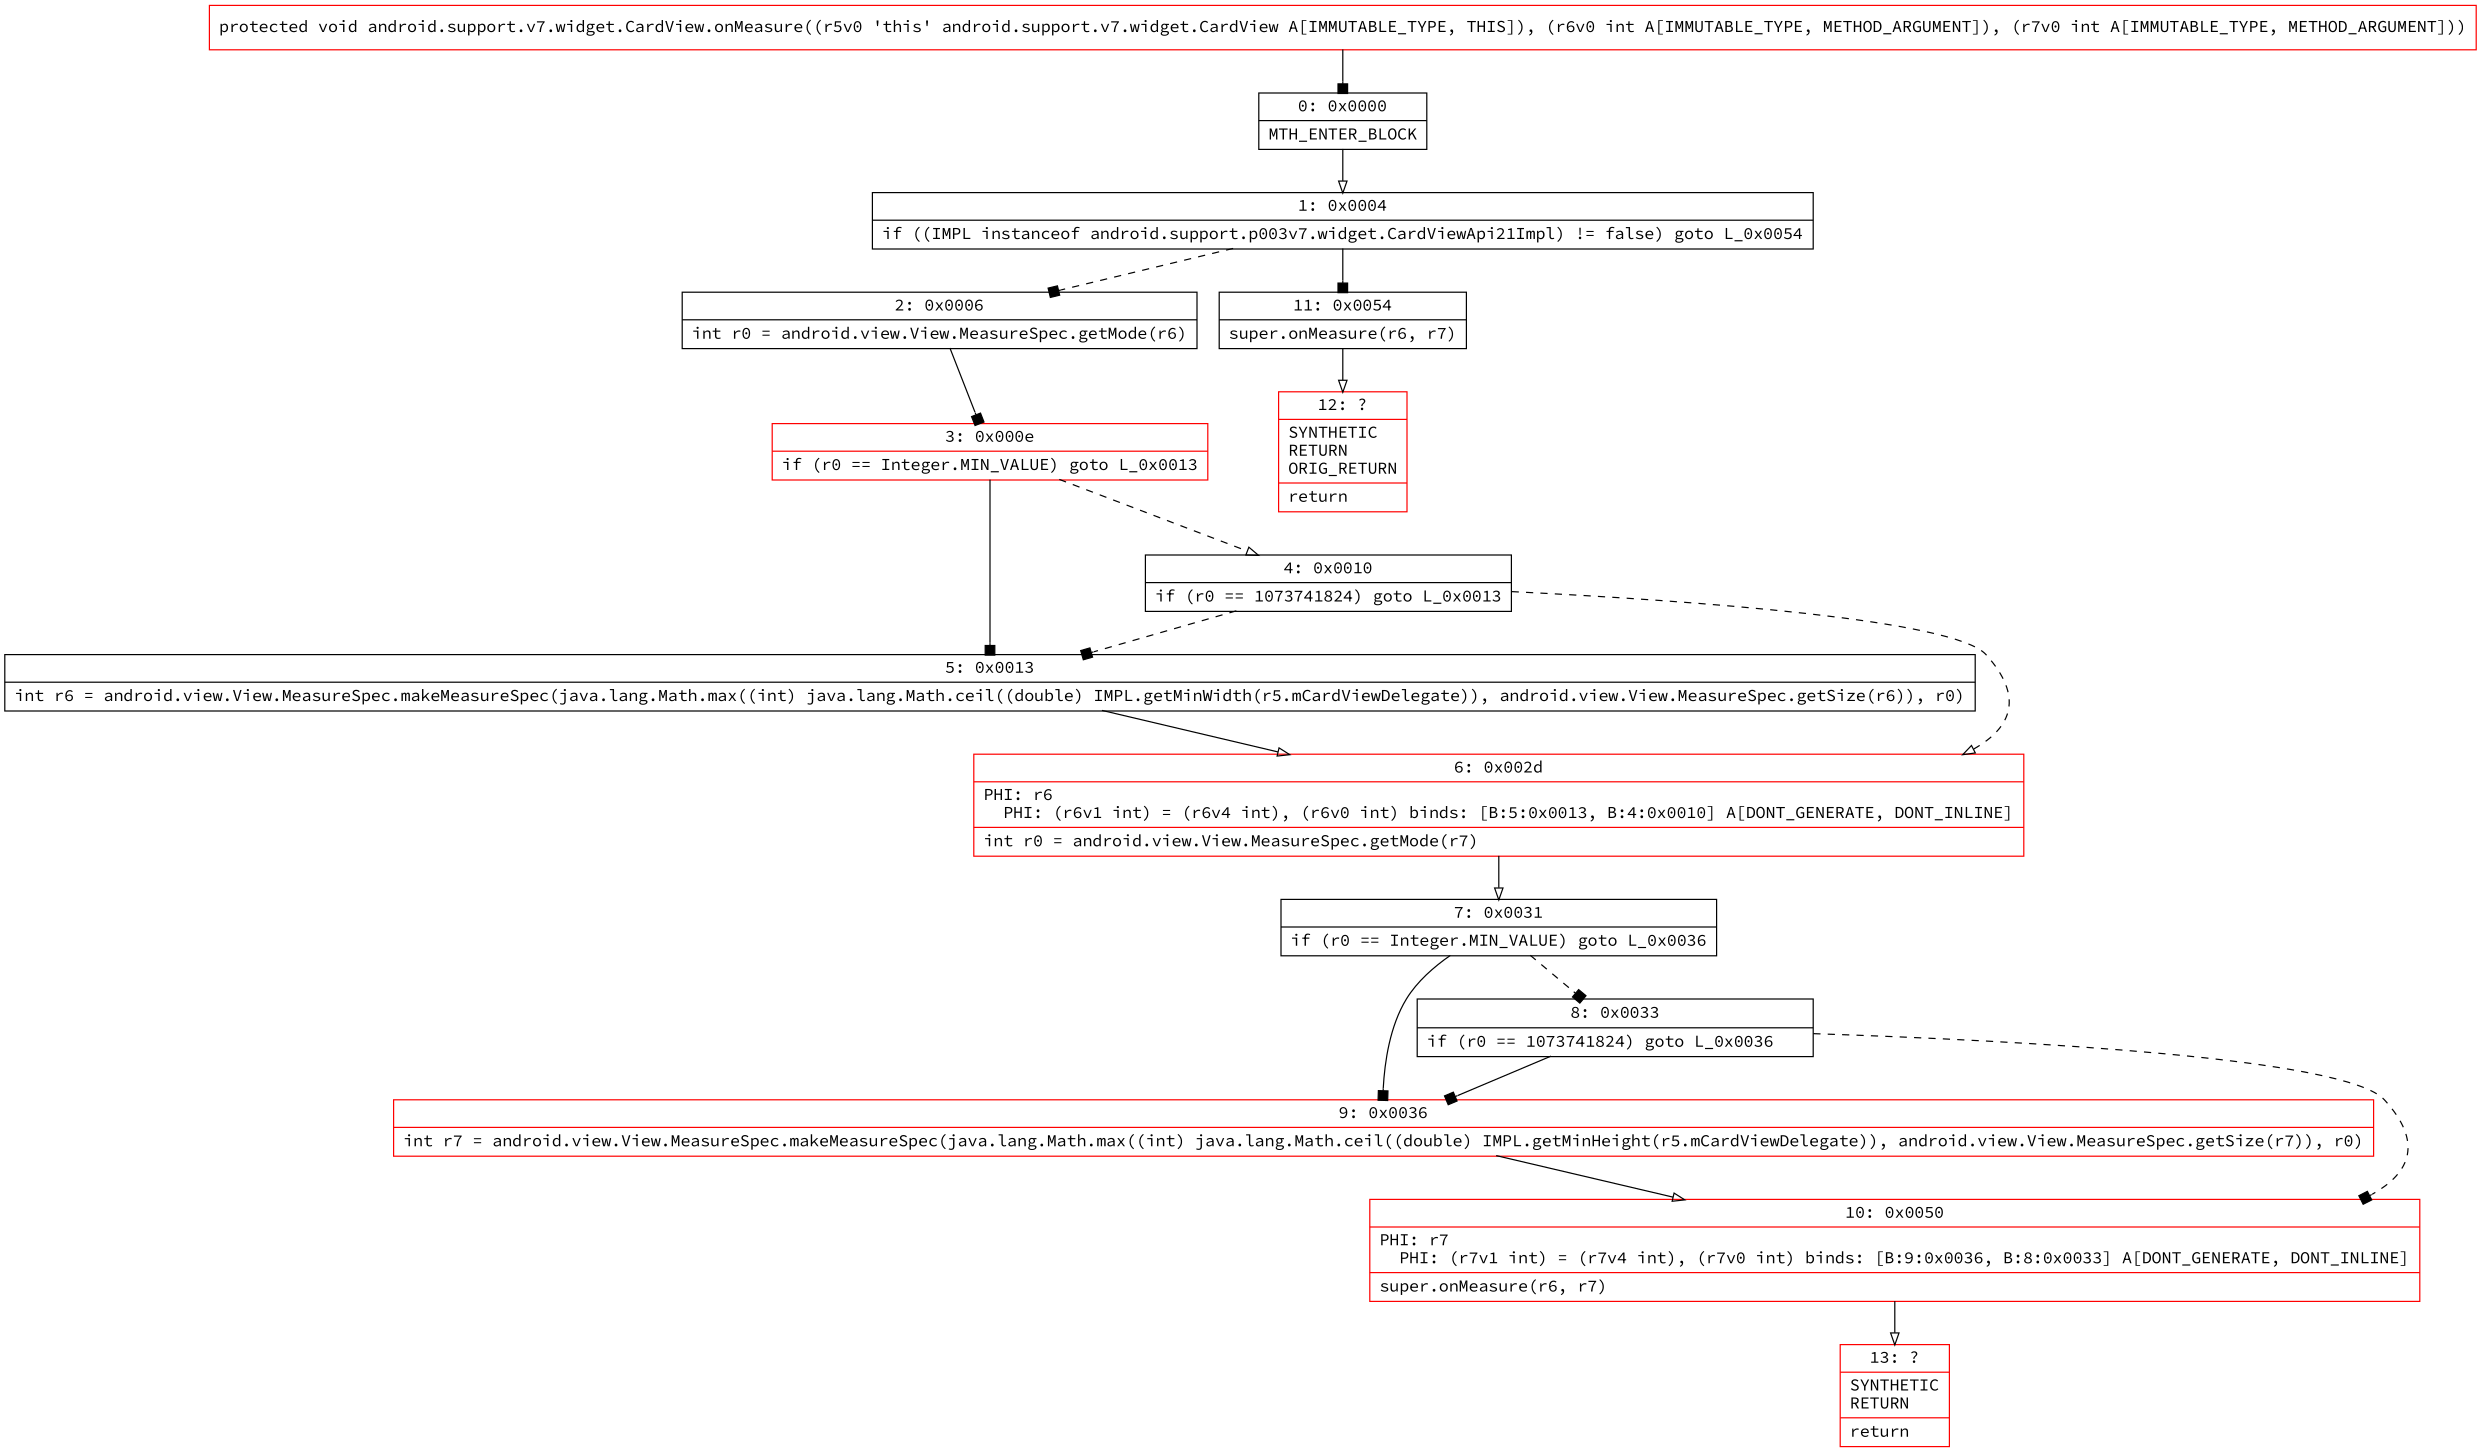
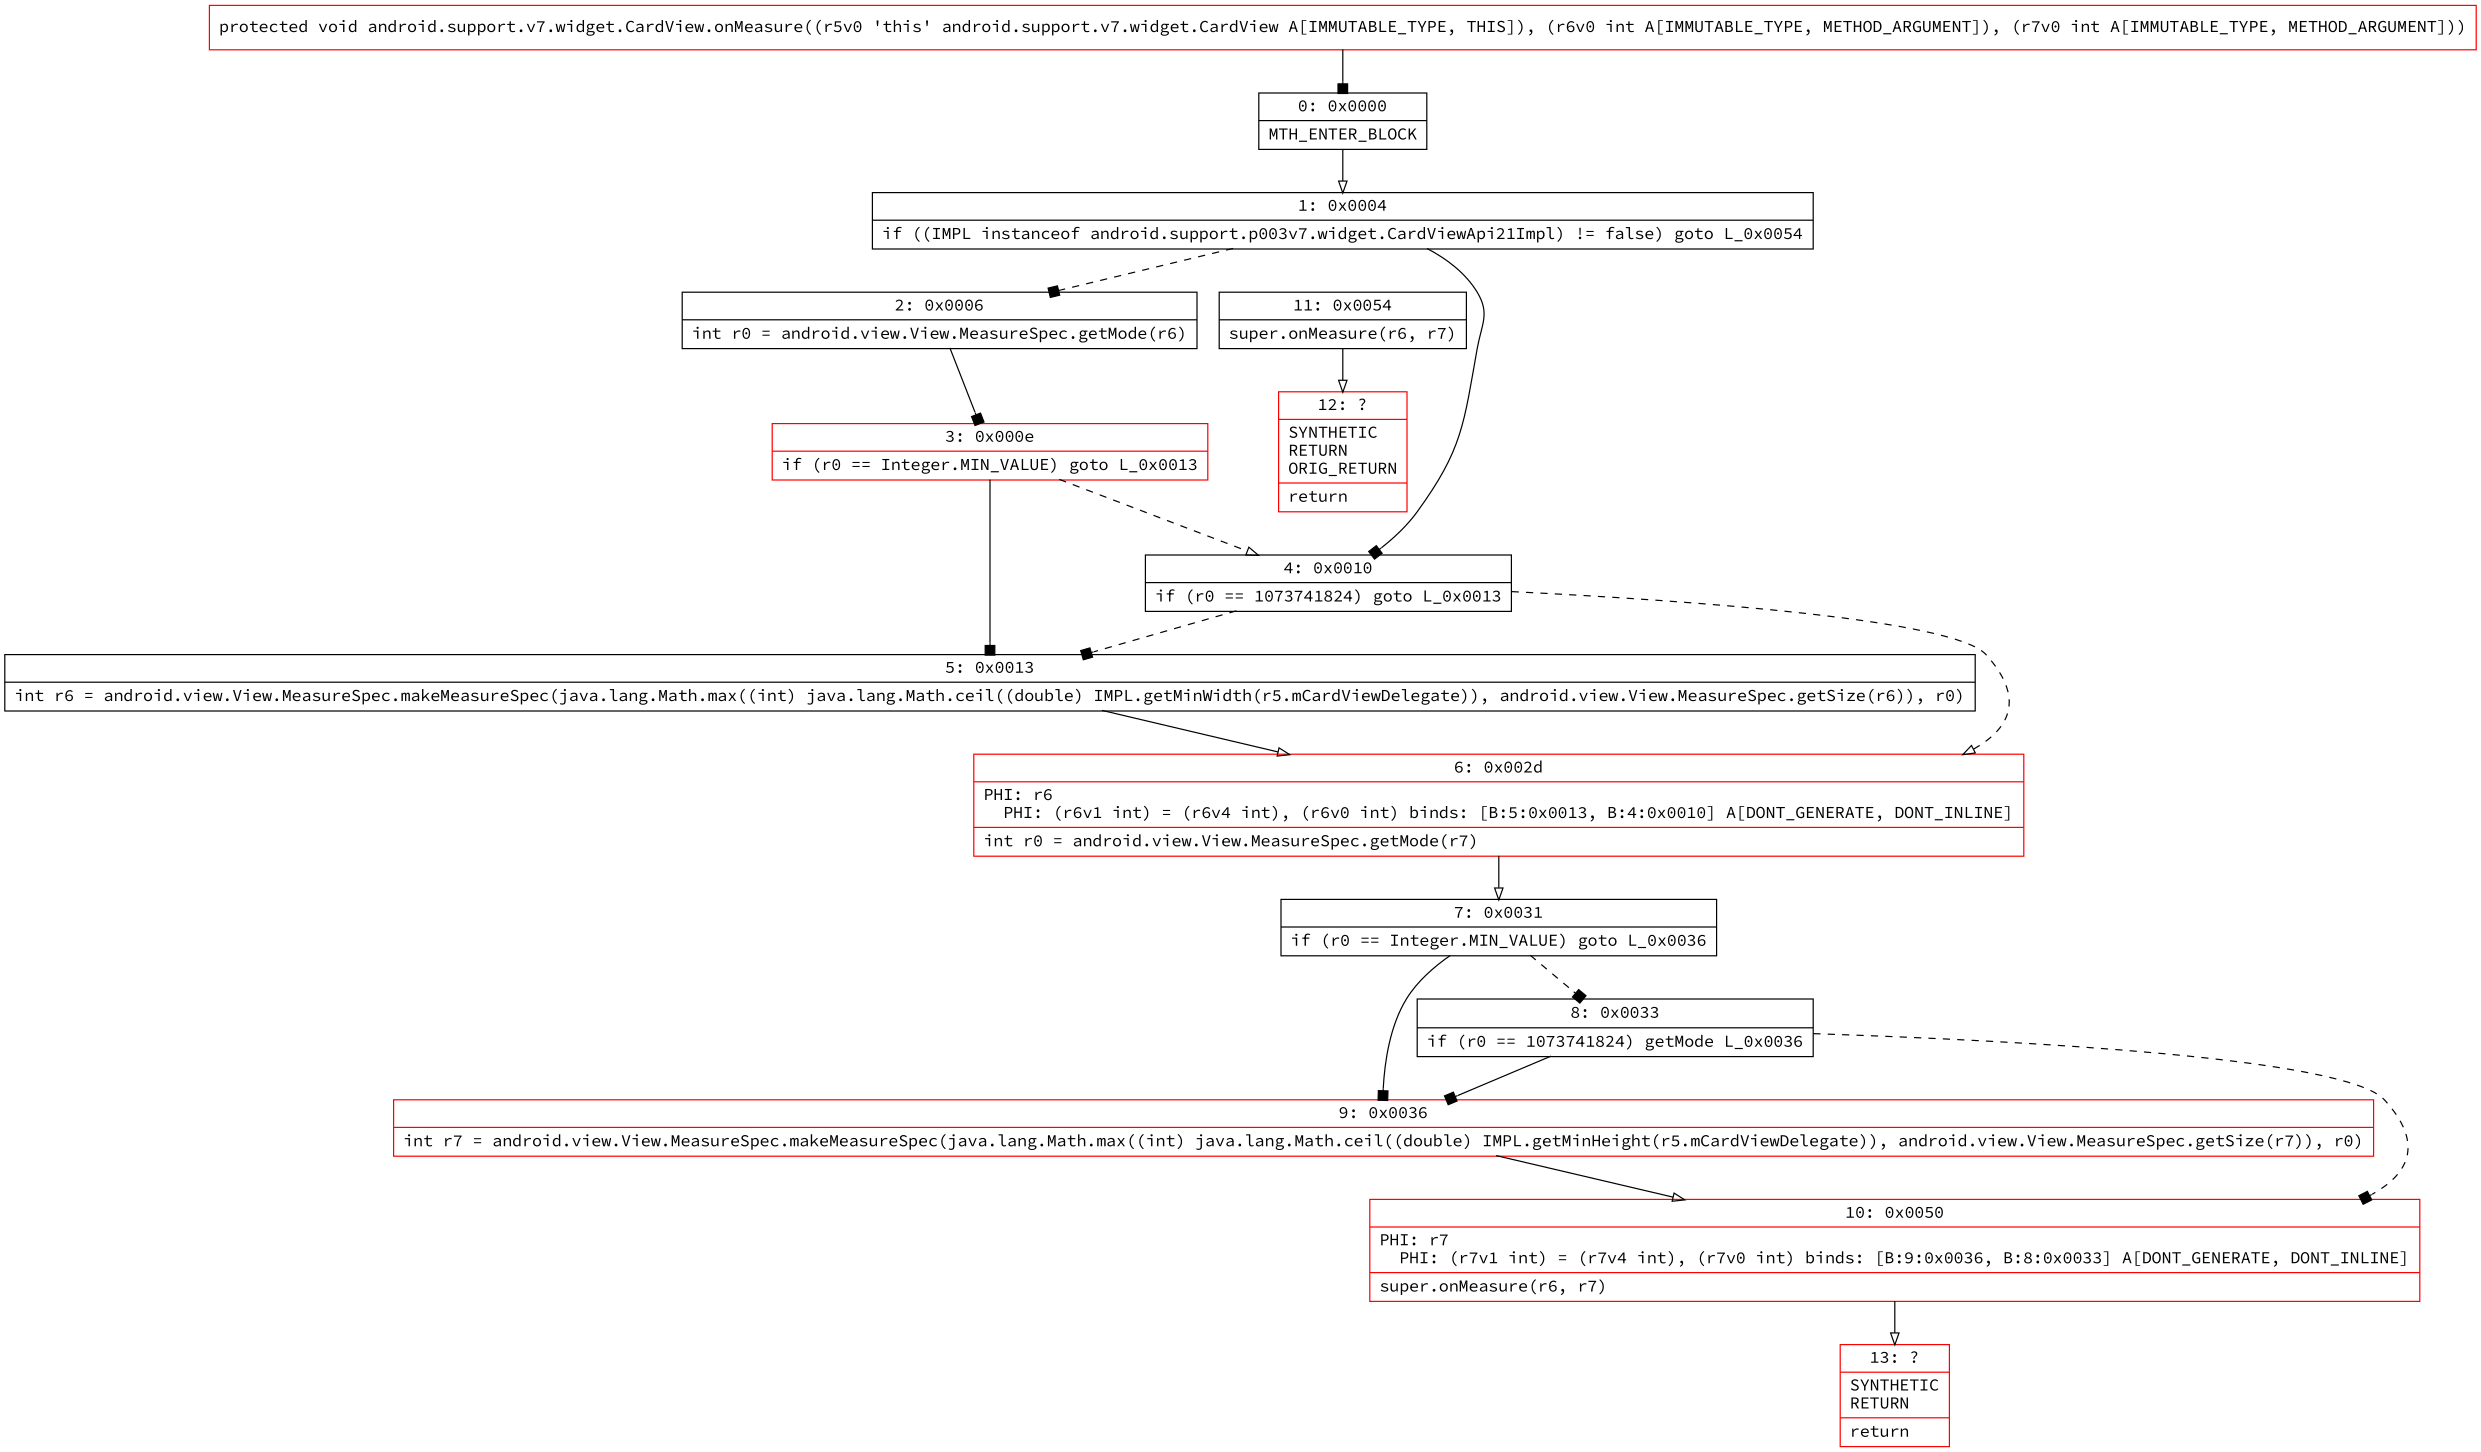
edge "1: 0x0004" -> "11: 0x0054": now "1: 0x0004" -> "4: 0x0010"
node "8: 0x0033": text "if (r0 == 1073741824) goto L_0x0036" -> "if (r0 == 1073741824) getMode L_0x0036"
